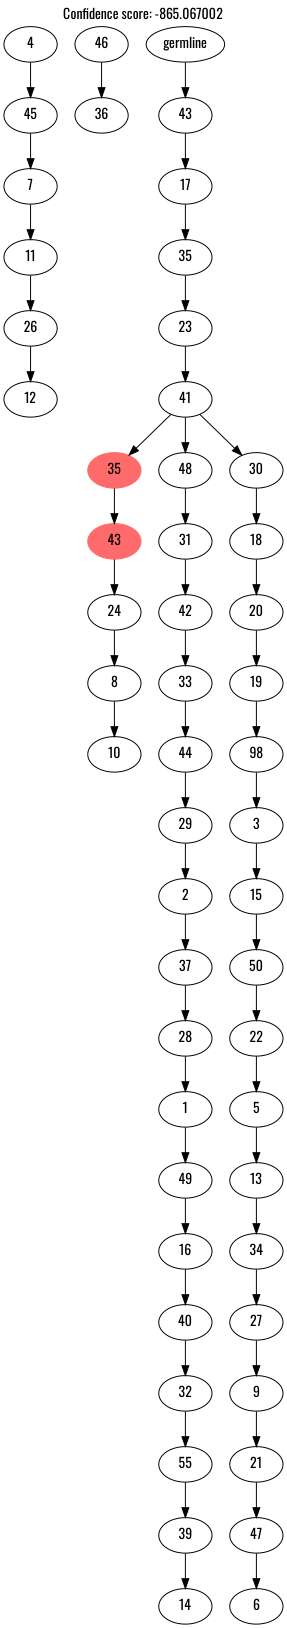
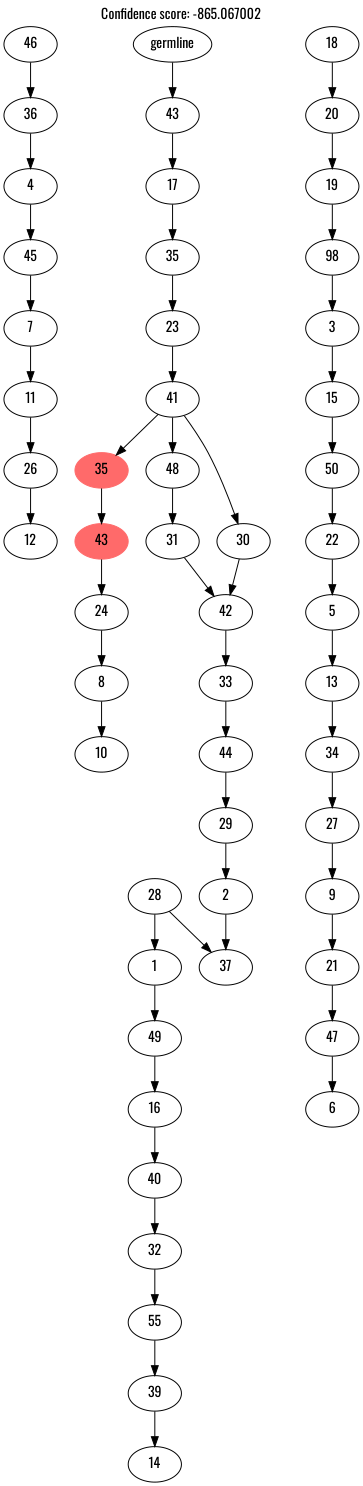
edge "36" -> "4": added
edge "30" -> "18": now "30" -> "42"
edge "37" -> "28": reversed
